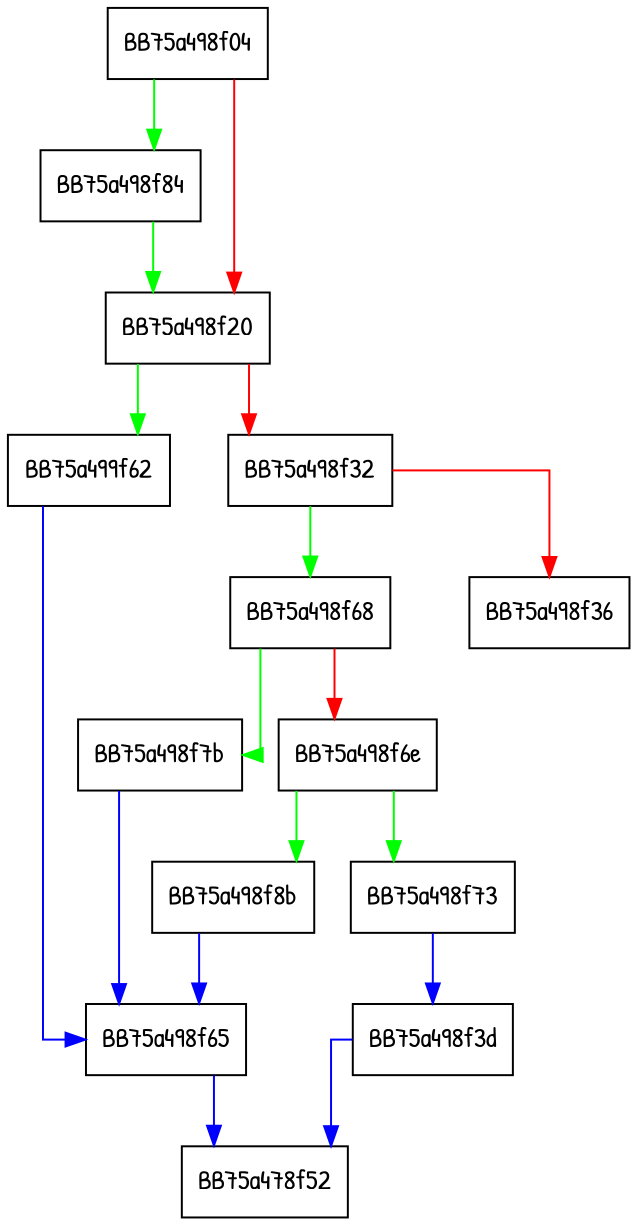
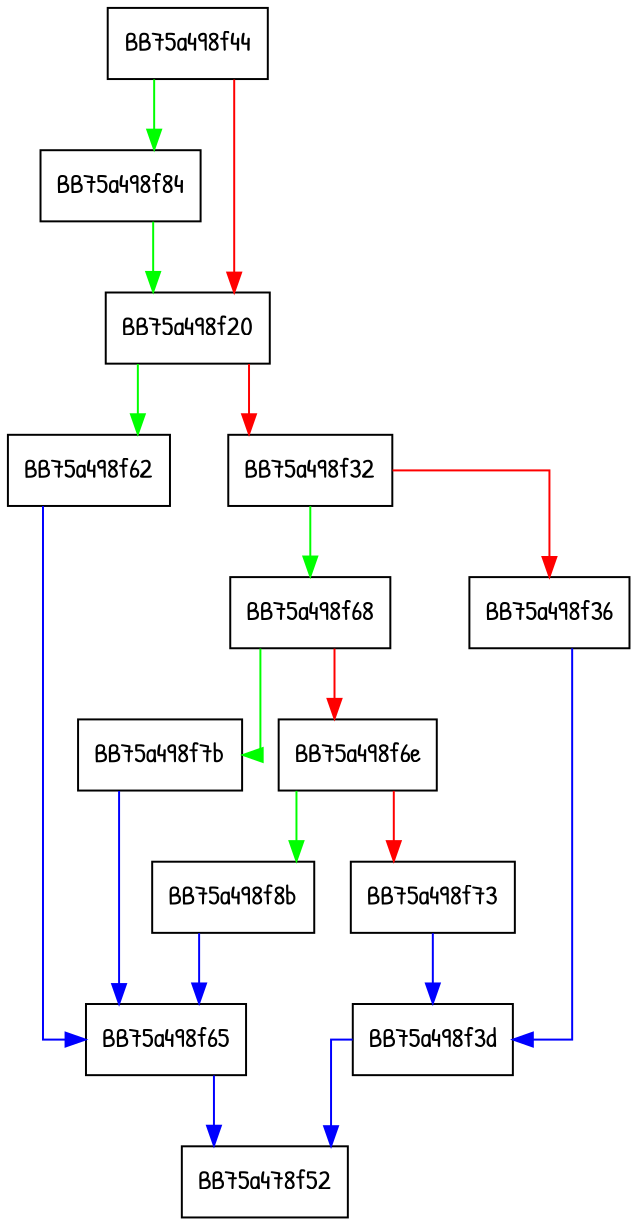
node "BB75a498f04": label "BB75a498f04" -> "BB75a498f44"
node "BB75a499f62": label "BB75a499f62" -> "BB75a498f62"
edge "BB75a498f6e" -> "BB75a498f73": color green -> red
edge "BB75a498f36" -> "BB75a498f3d": added
